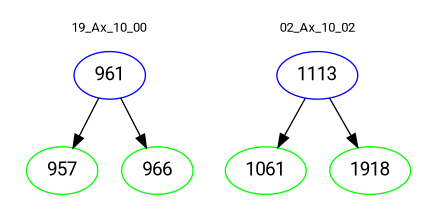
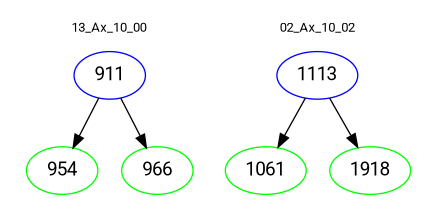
cluster "19_Ax_10_00": label "19_Ax_10_00" -> "13_Ax_10_00"
node "961": label "961" -> "911"
node "957": label "957" -> "954"
